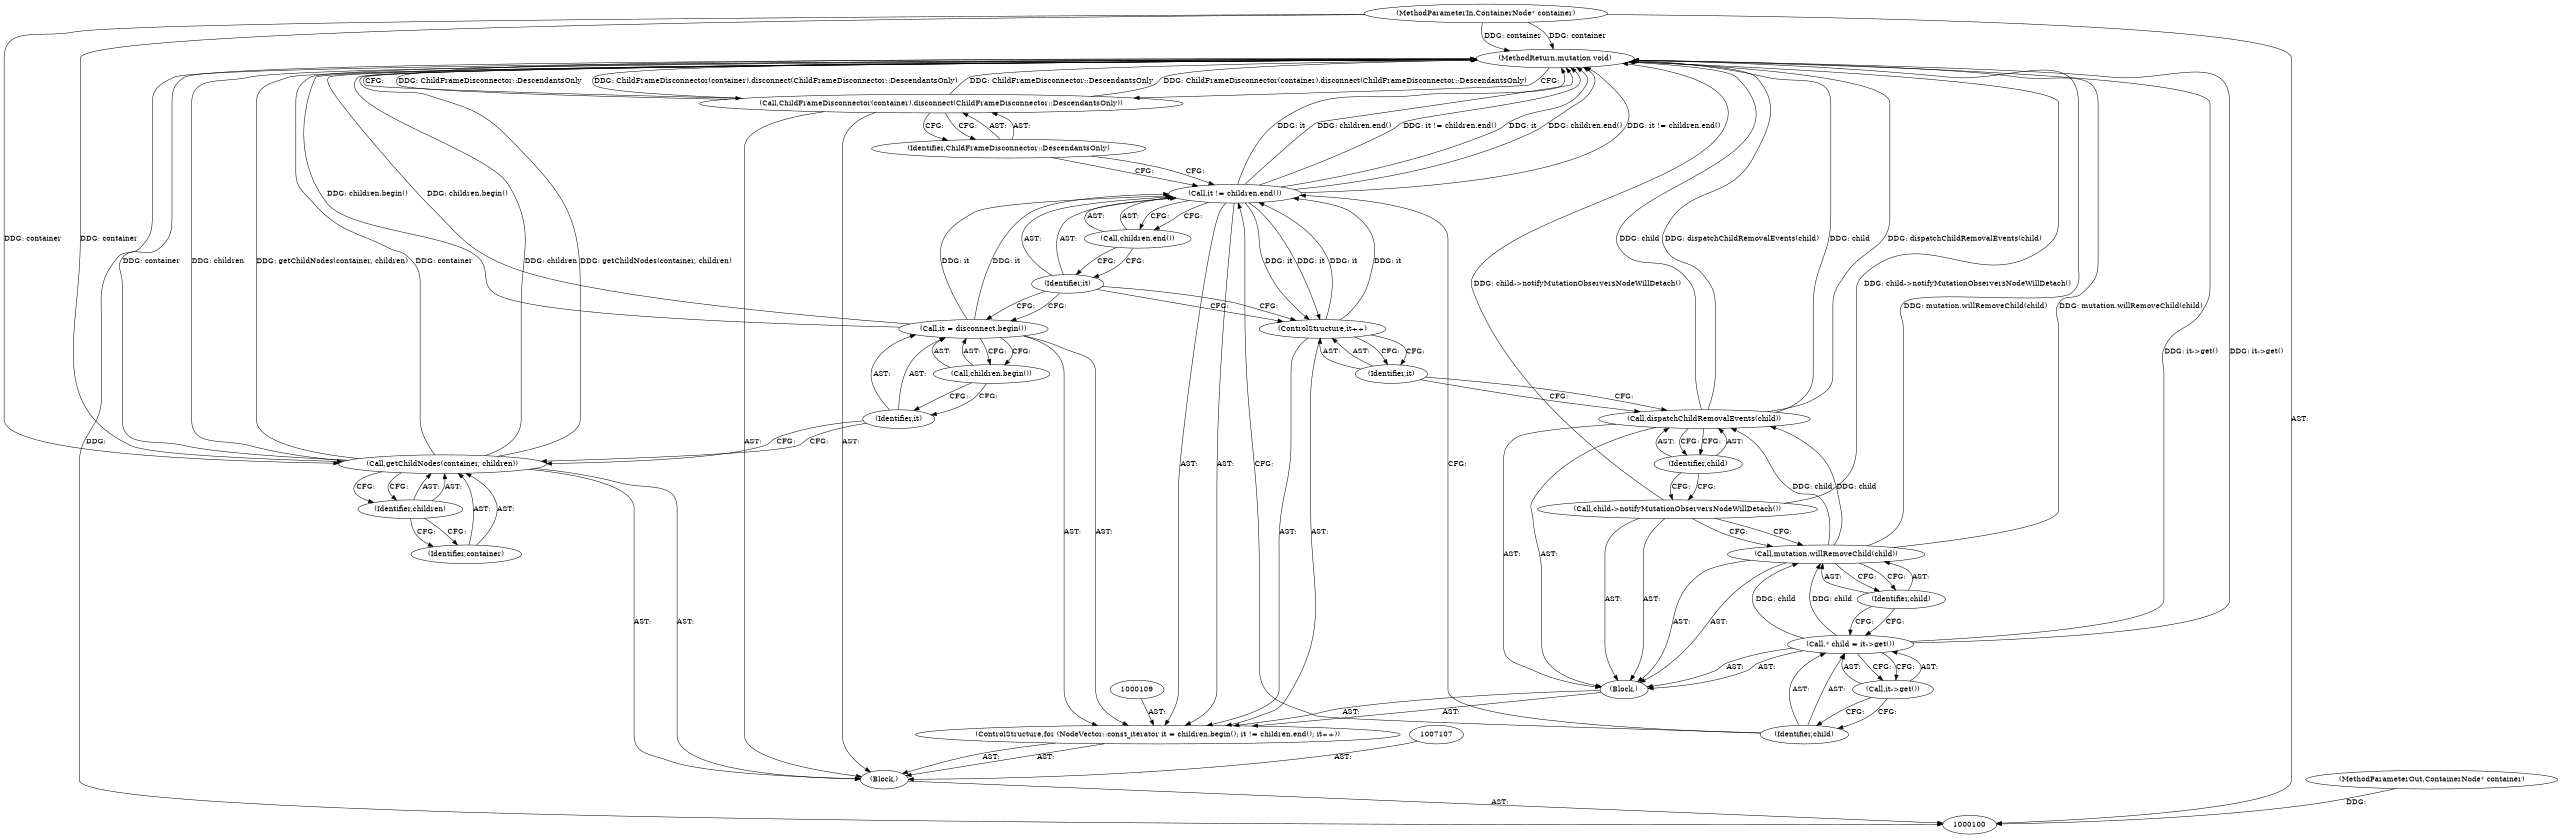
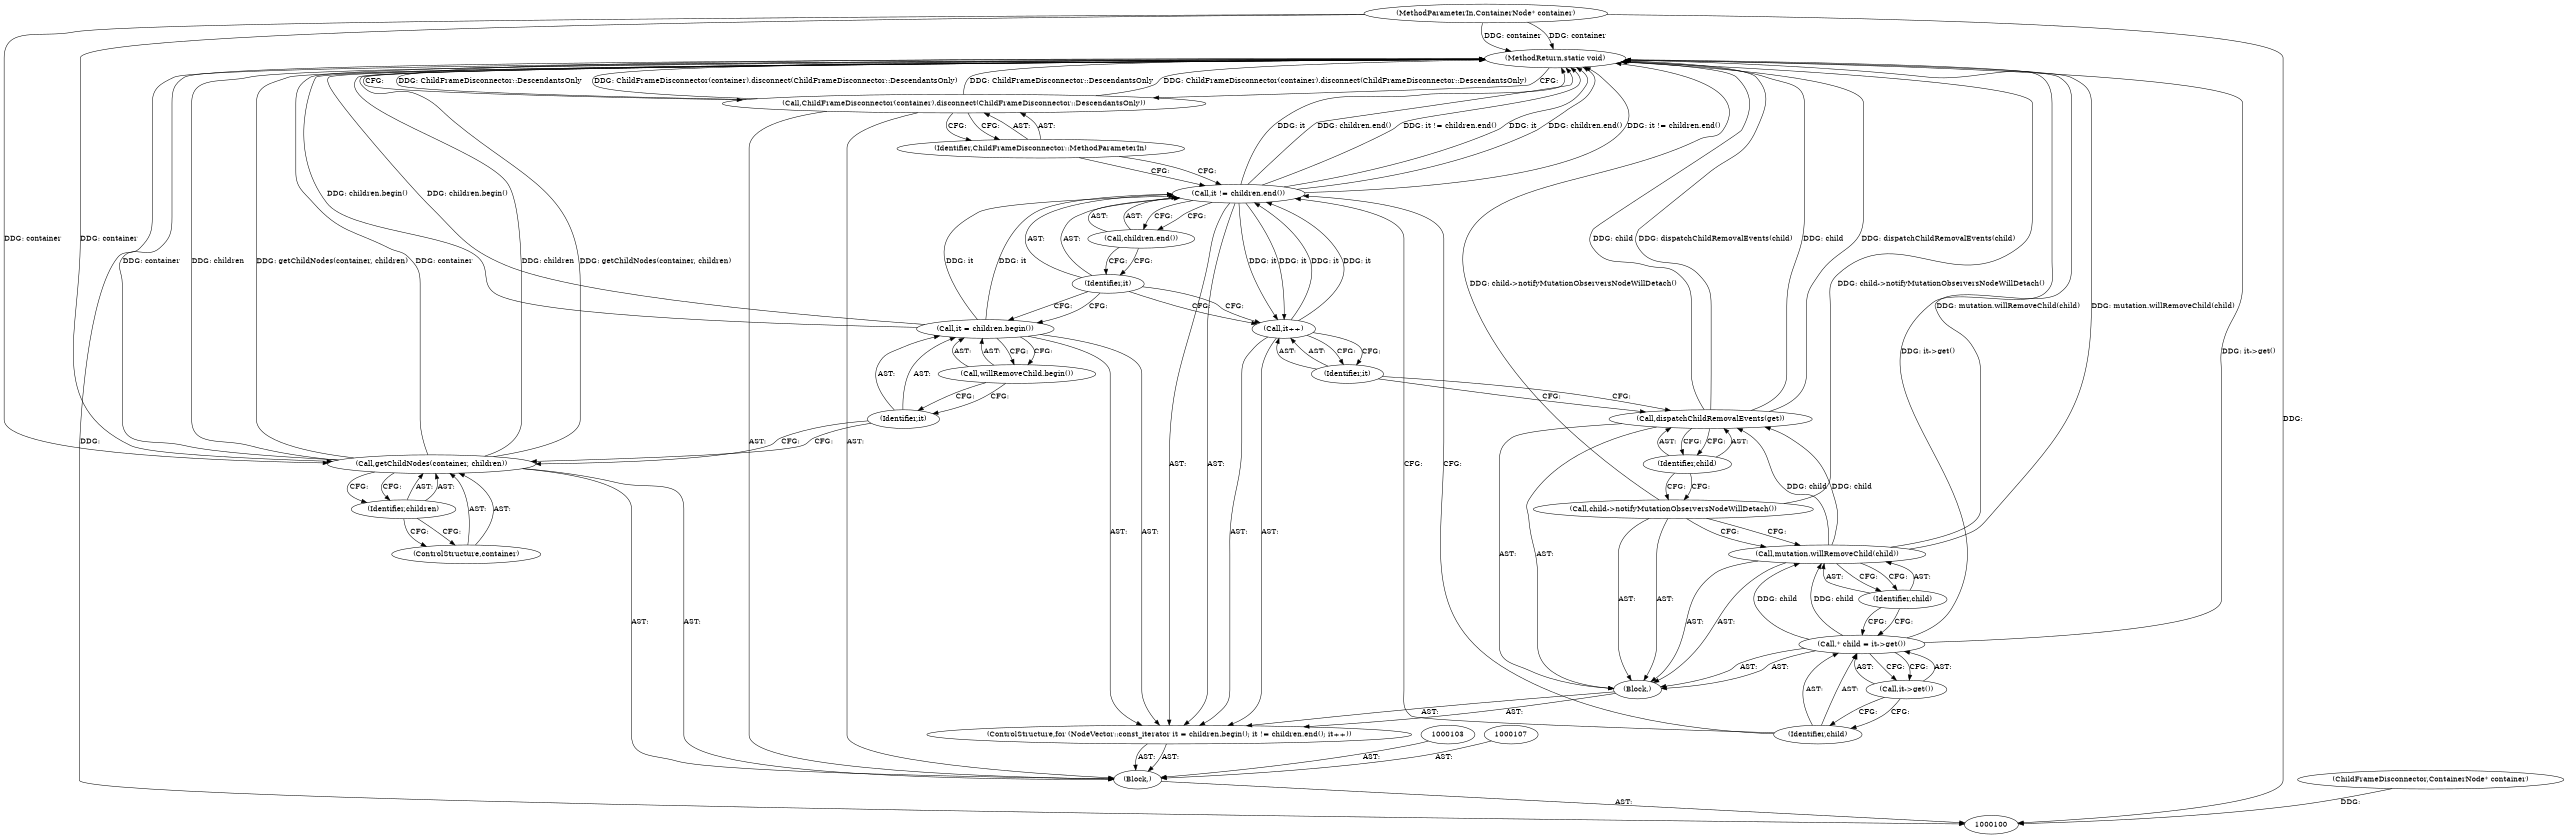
node "(MethodReturn,mutation void)": label "(MethodReturn,mutation void)" -> "(MethodReturn,static void)"
node "(Identifier,ChildFrameDisconnector::DescendantsOnly)": label "(Identifier,ChildFrameDisconnector::DescendantsOnly)" -> "(Identifier,ChildFrameDisconnector::MethodParameterIn)"
node "(Call,it = disconnect.begin())": label "(Call,it = disconnect.begin())" -> "(Call,it = children.begin())"
node "(ControlStructure,it++)": label "(ControlStructure,it++)" -> "(Call,it++)"
node "(Call,children.begin())": label "(Call,children.begin())" -> "(Call,willRemoveChild.begin())"
node "(Call,dispatchChildRemovalEvents(child))": label "(Call,dispatchChildRemovalEvents(child))" -> "(Call,dispatchChildRemovalEvents(get))"
edge "(MethodParameterIn,ContainerNode* container)" -> "1000100": label "AST: " -> "DDG: "
node "(Identifier,container)": label "(Identifier,container)" -> "(ControlStructure,container)"
node "1000109": removed
node "1007107": label "1007107" -> "1000107"
node "1000103": added
node "(MethodParameterOut,ContainerNode* container)": label "(MethodParameterOut,ContainerNode* container)" -> "(ChildFrameDisconnector,ContainerNode* container)"
